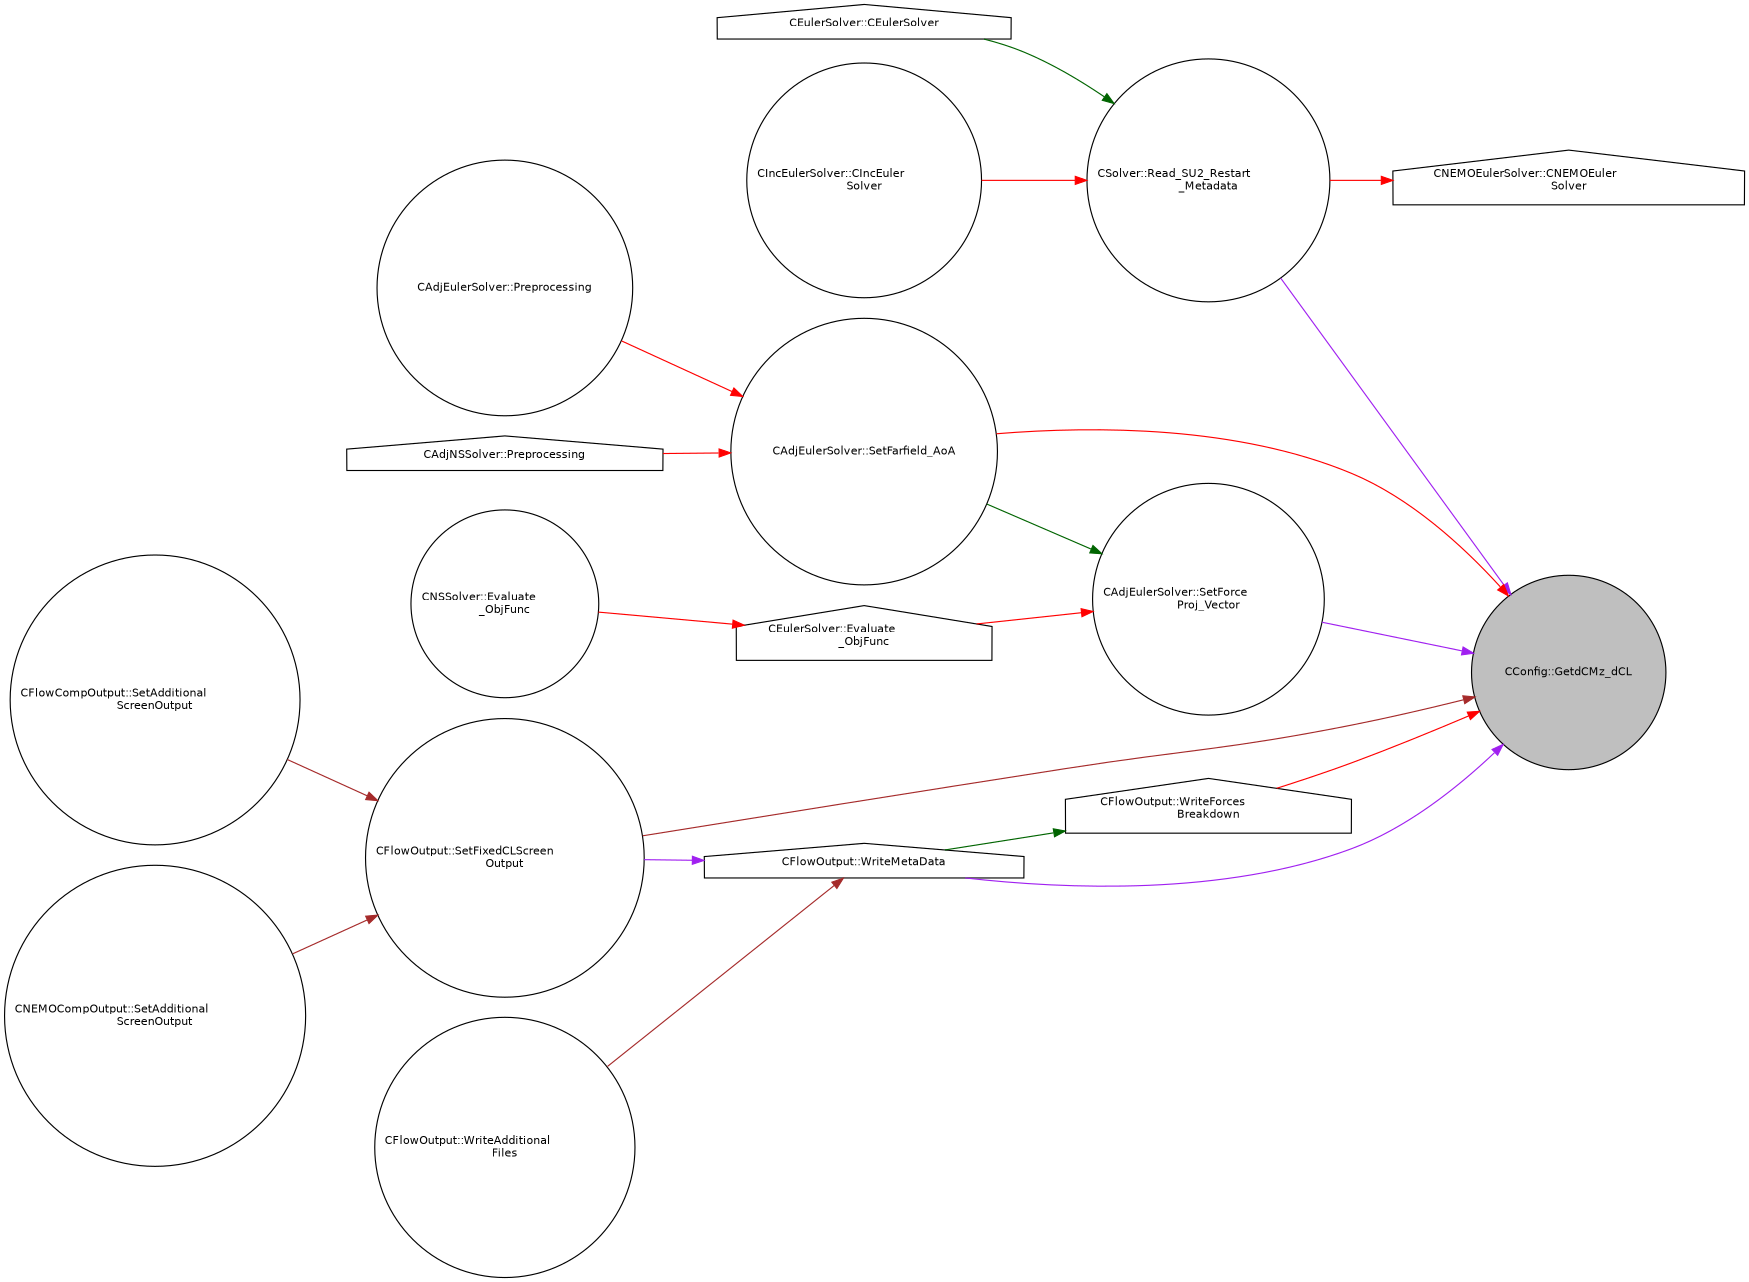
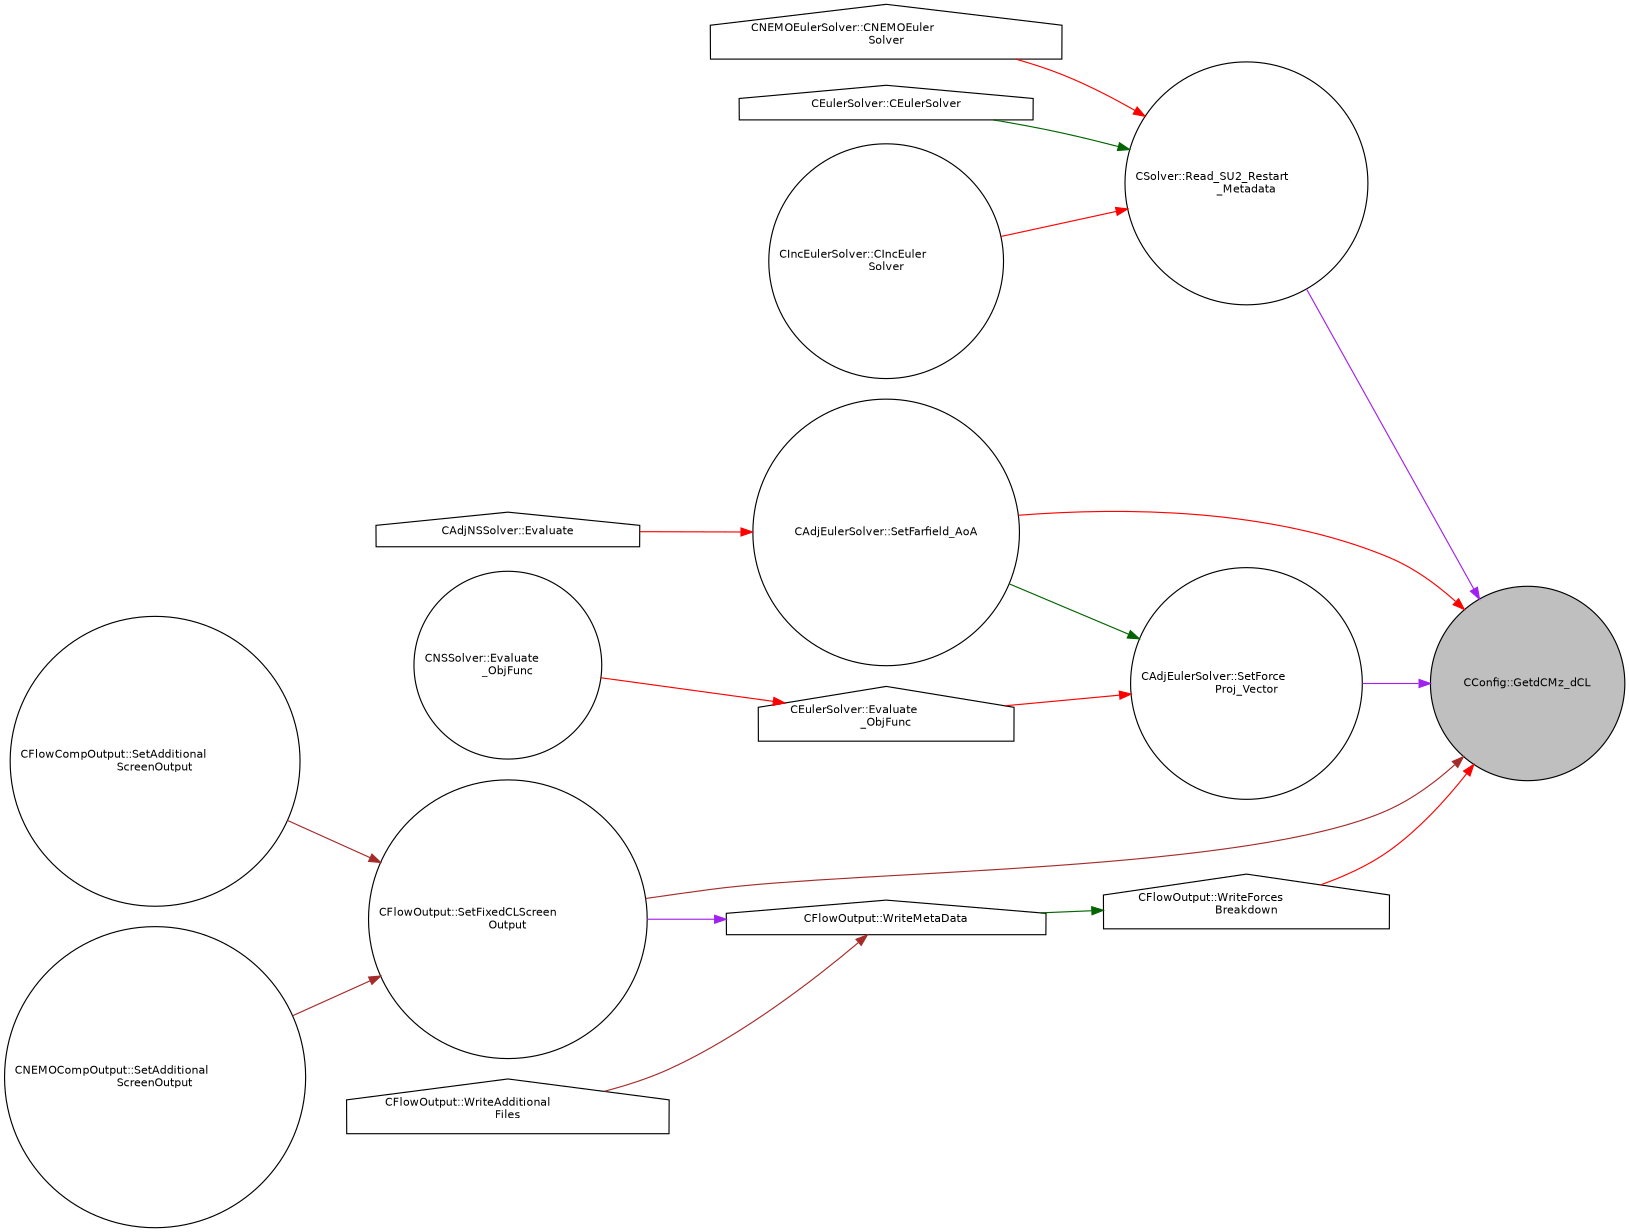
edge "CSolver::Read_SU2_Restart _Metadata" -> "CNEMOEulerSolver::CNEMOEuler Solver": reversed
node "CAdjEulerSolver::Preprocessing": removed
node "CAdjNSSolver::Preprocessing": label "CAdjNSSolver::Preprocessing" -> "CAdjNSSolver::Evaluate"
edge "CFlowOutput::WriteMetaData" -> "CConfig::GetdCMz_dCL": removed
node "CFlowOutput::WriteAdditional Files": shape circle -> house
